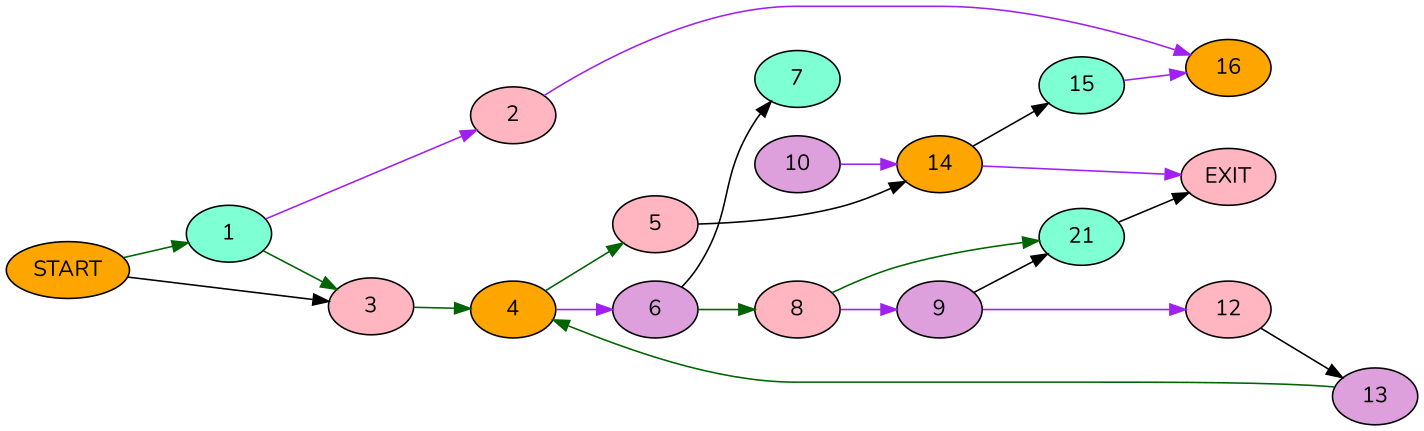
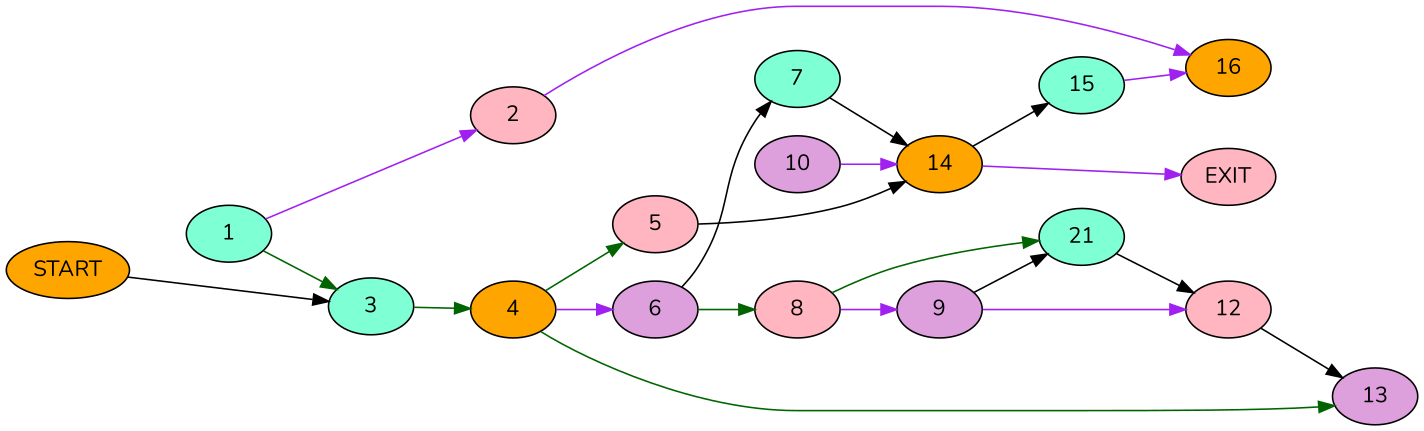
edge "7" -> "14": added
edge "21" -> "EXIT": now "21" -> "12"
edge "START" -> "1": removed
node "3": fillcolor lightpink -> aquamarine
edge "13" -> "4": reversed
